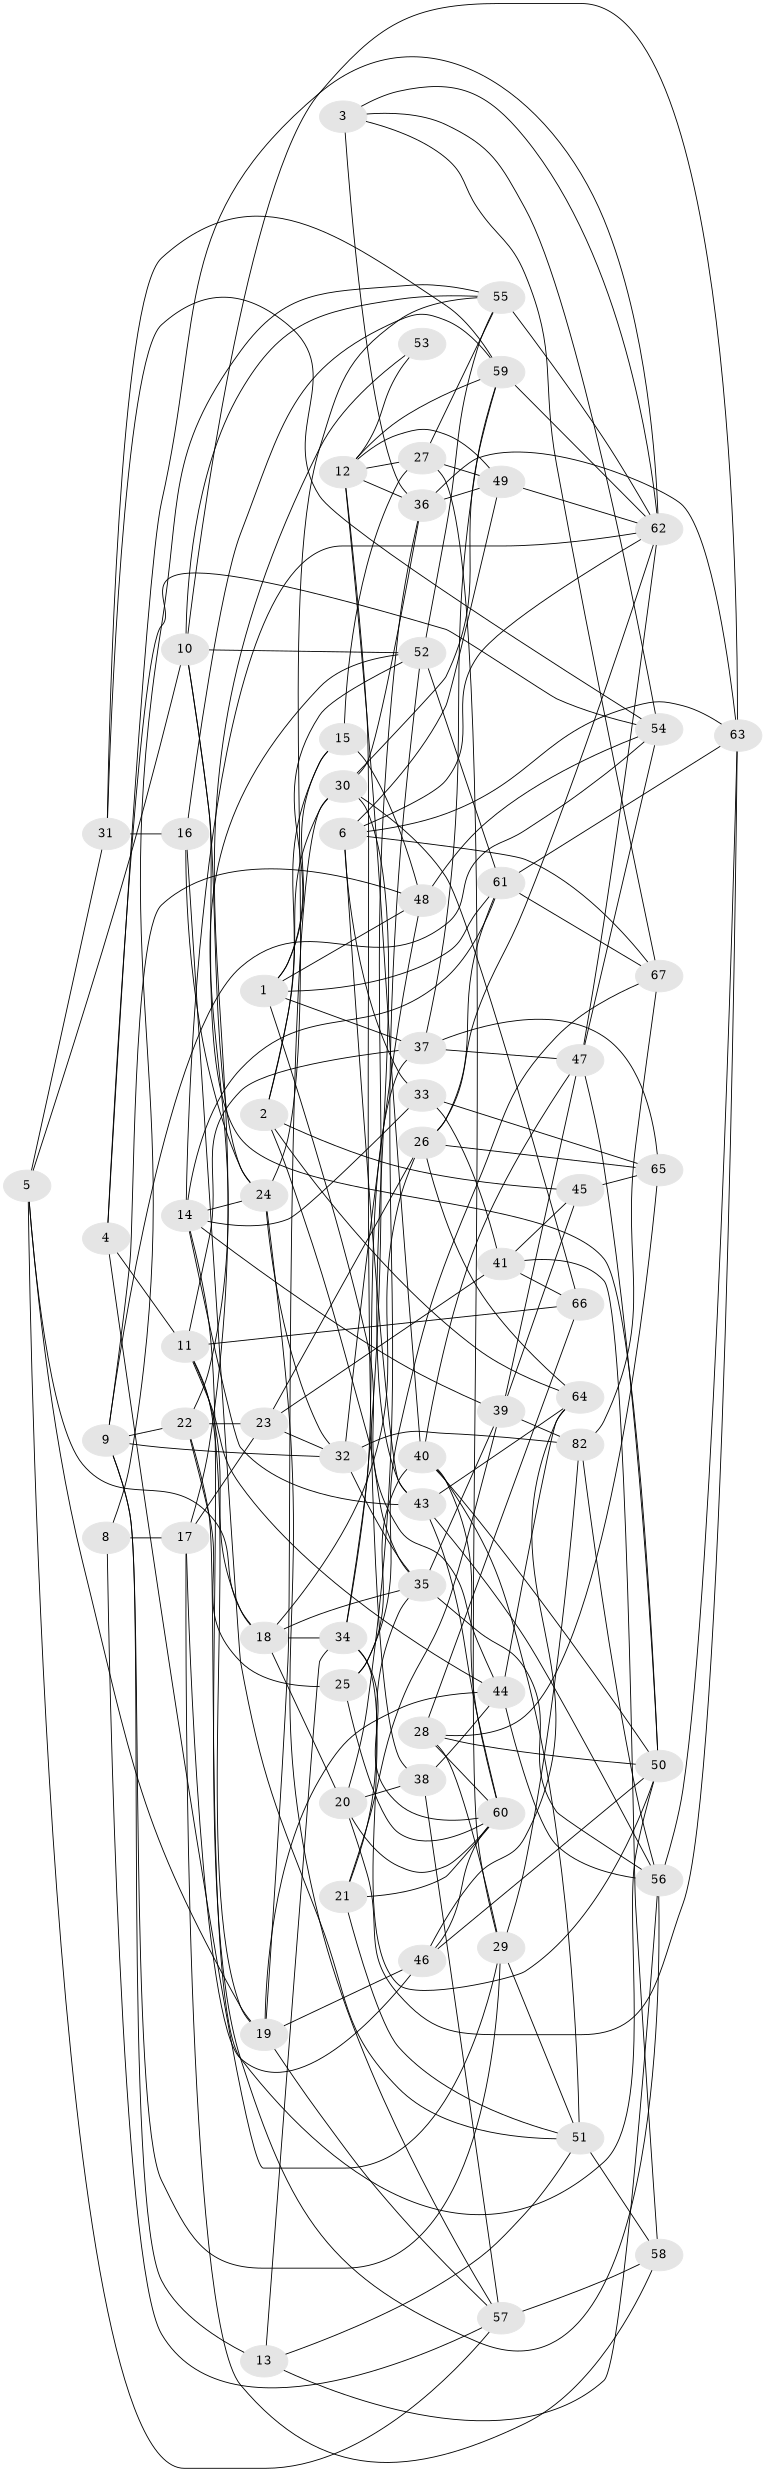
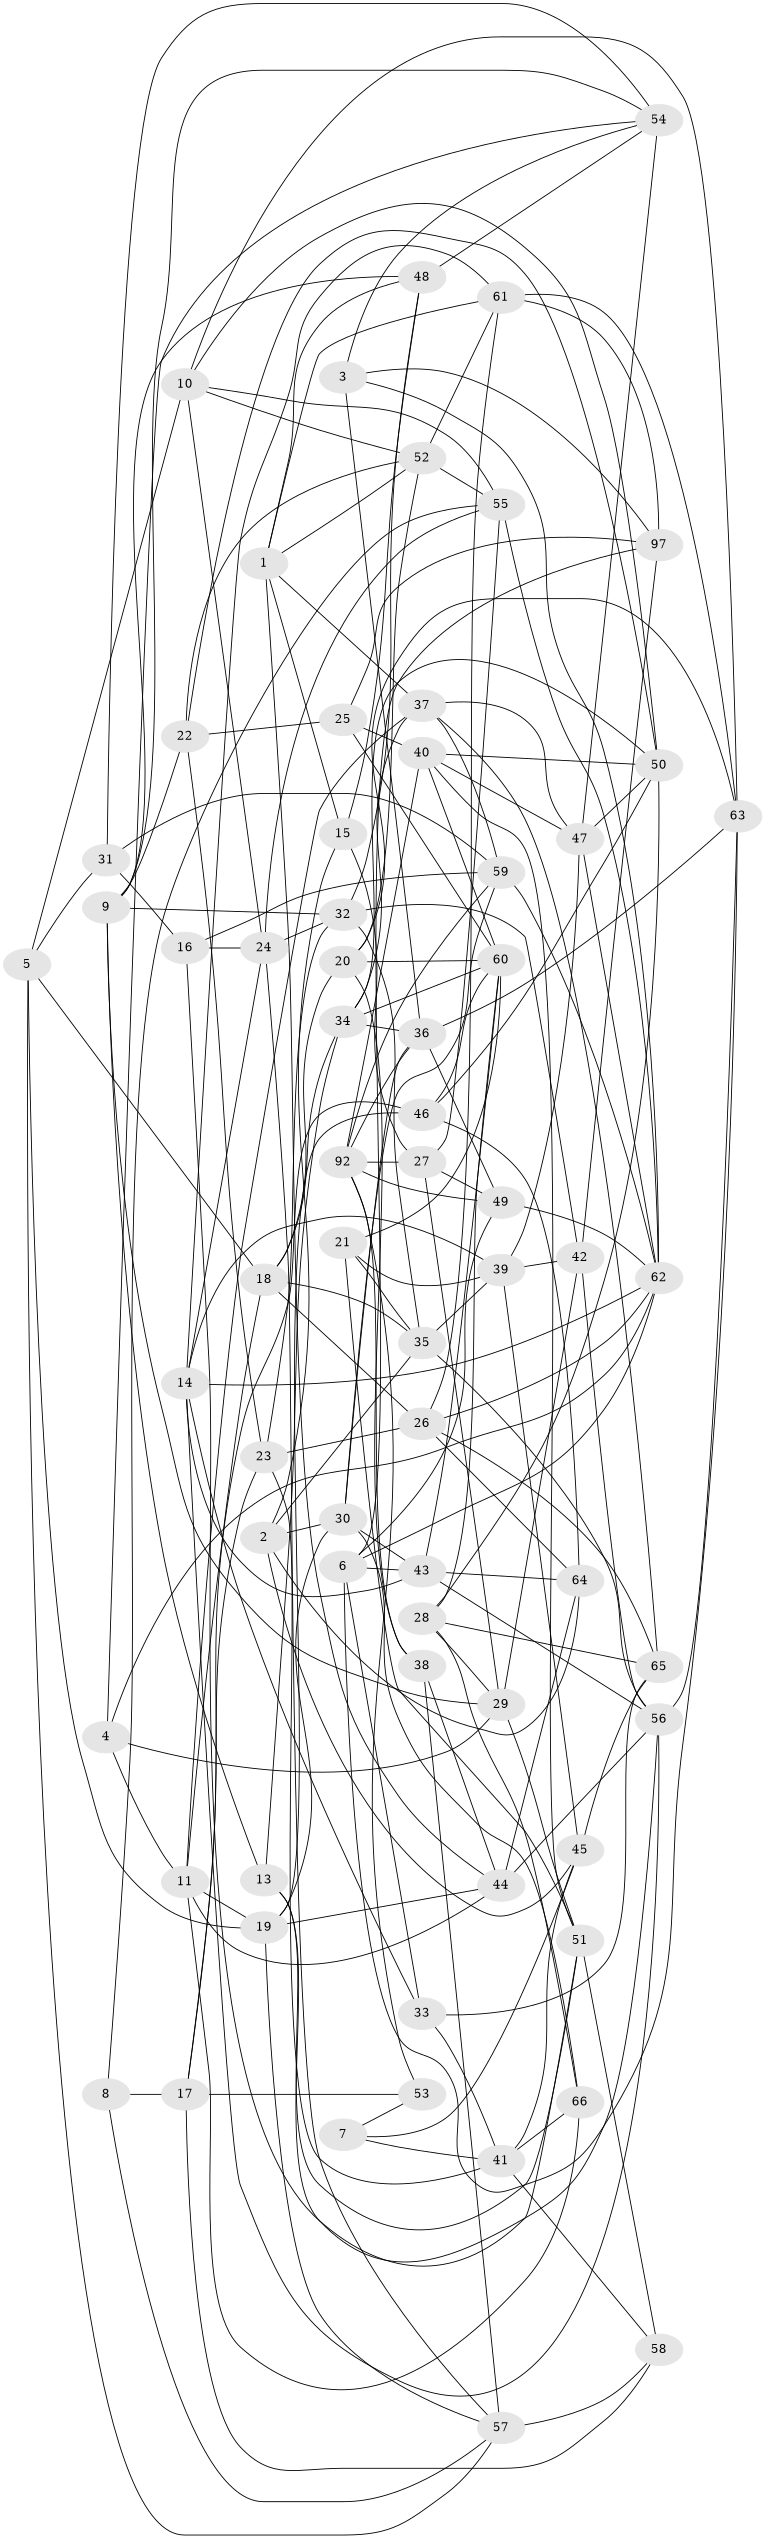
node "12": label "12" -> "92"
node "67": label "67" -> "97"
node "82": label "82" -> "42"
node "7": added
